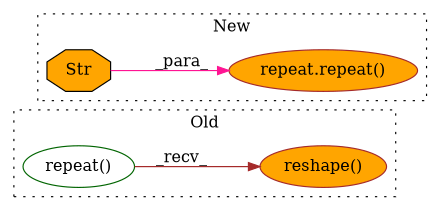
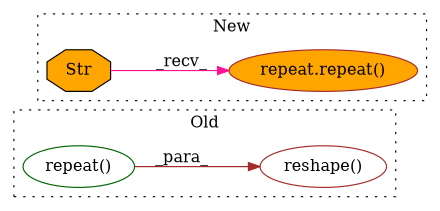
edge "Str" -> "repeat.repeat()": label "_para_" -> "_recv_"
edge "repeat()" -> "reshape()": label "_recv_" -> "_para_"
node "reshape()": fillcolor orange -> white
